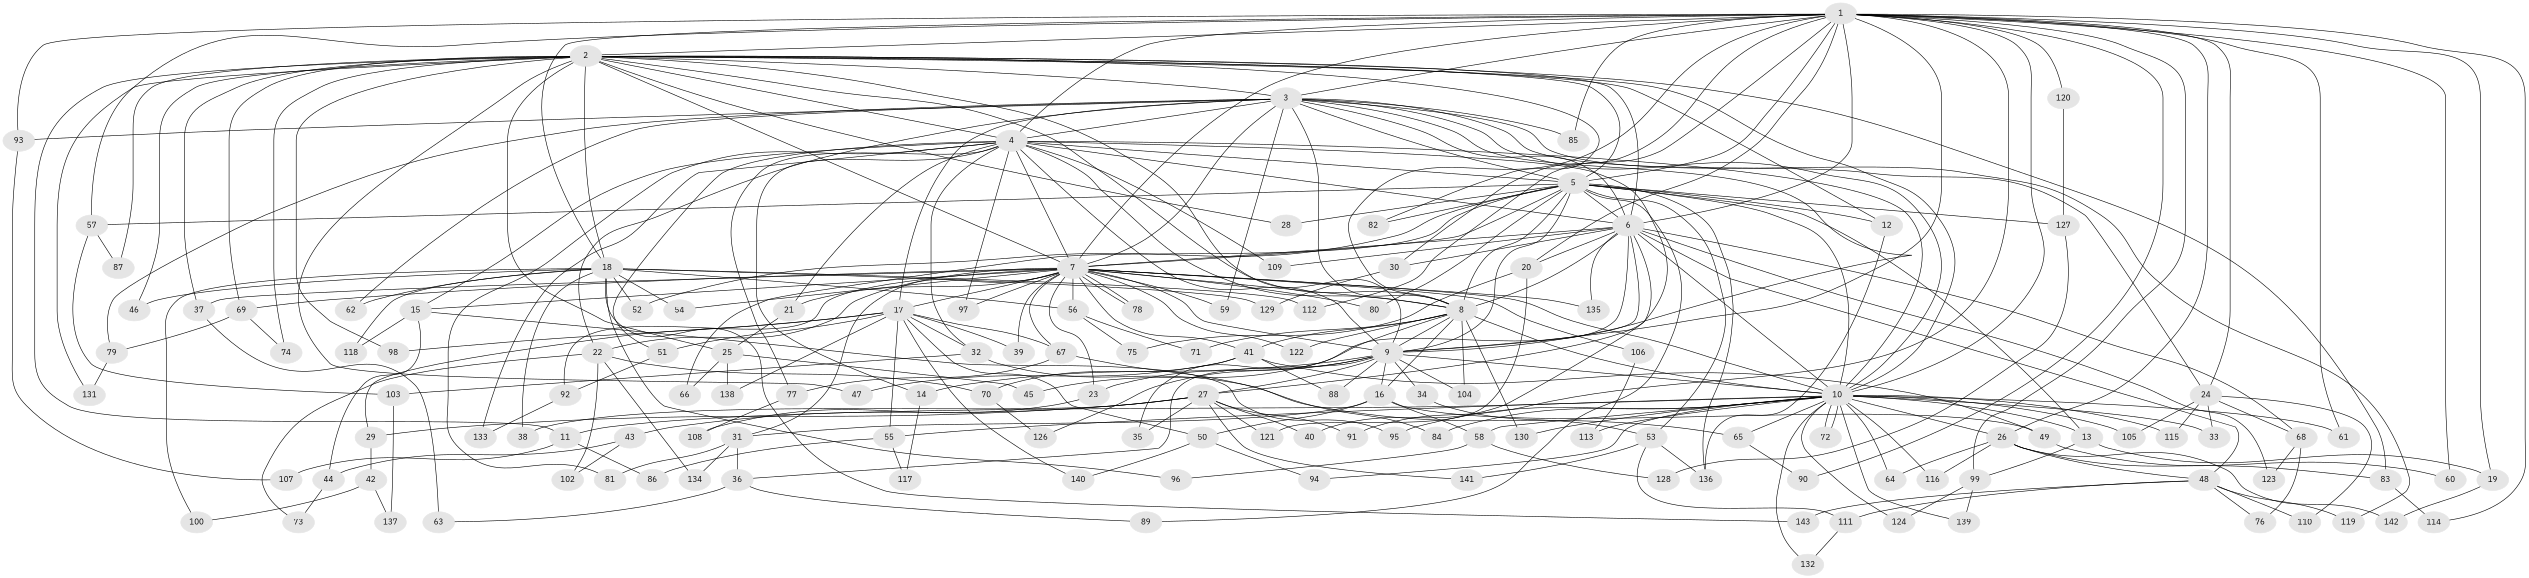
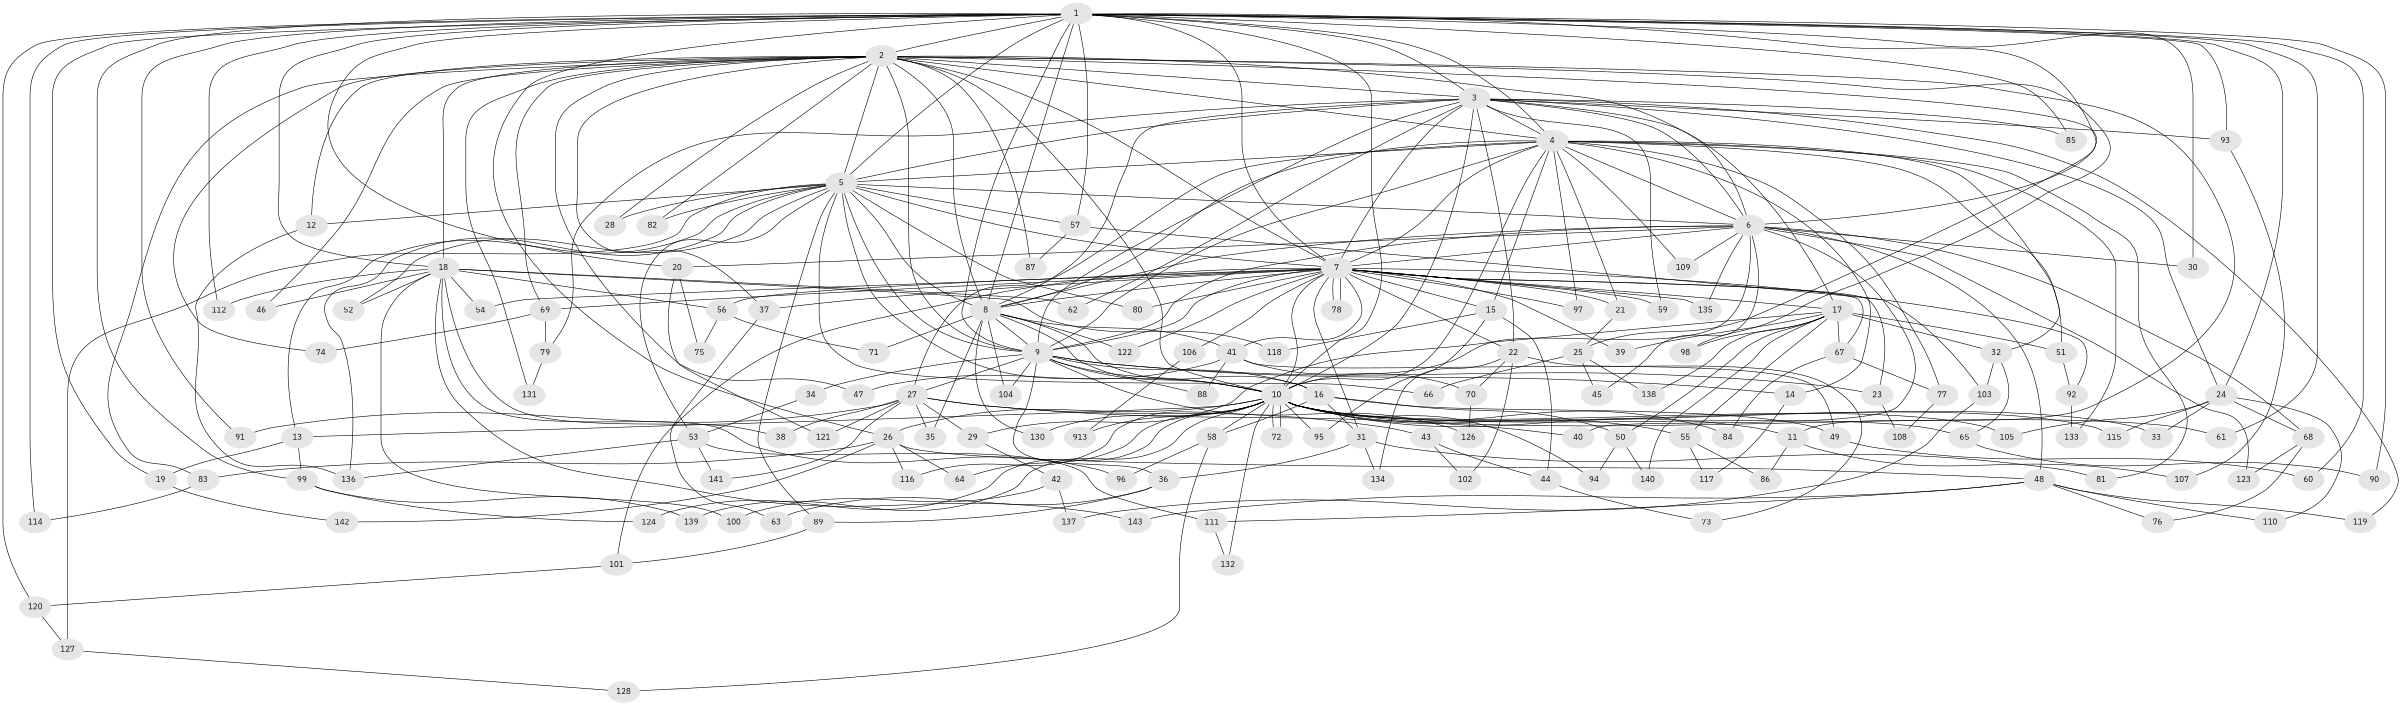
node "129": removed
node "113": label "113" -> "913"
node "101": added
